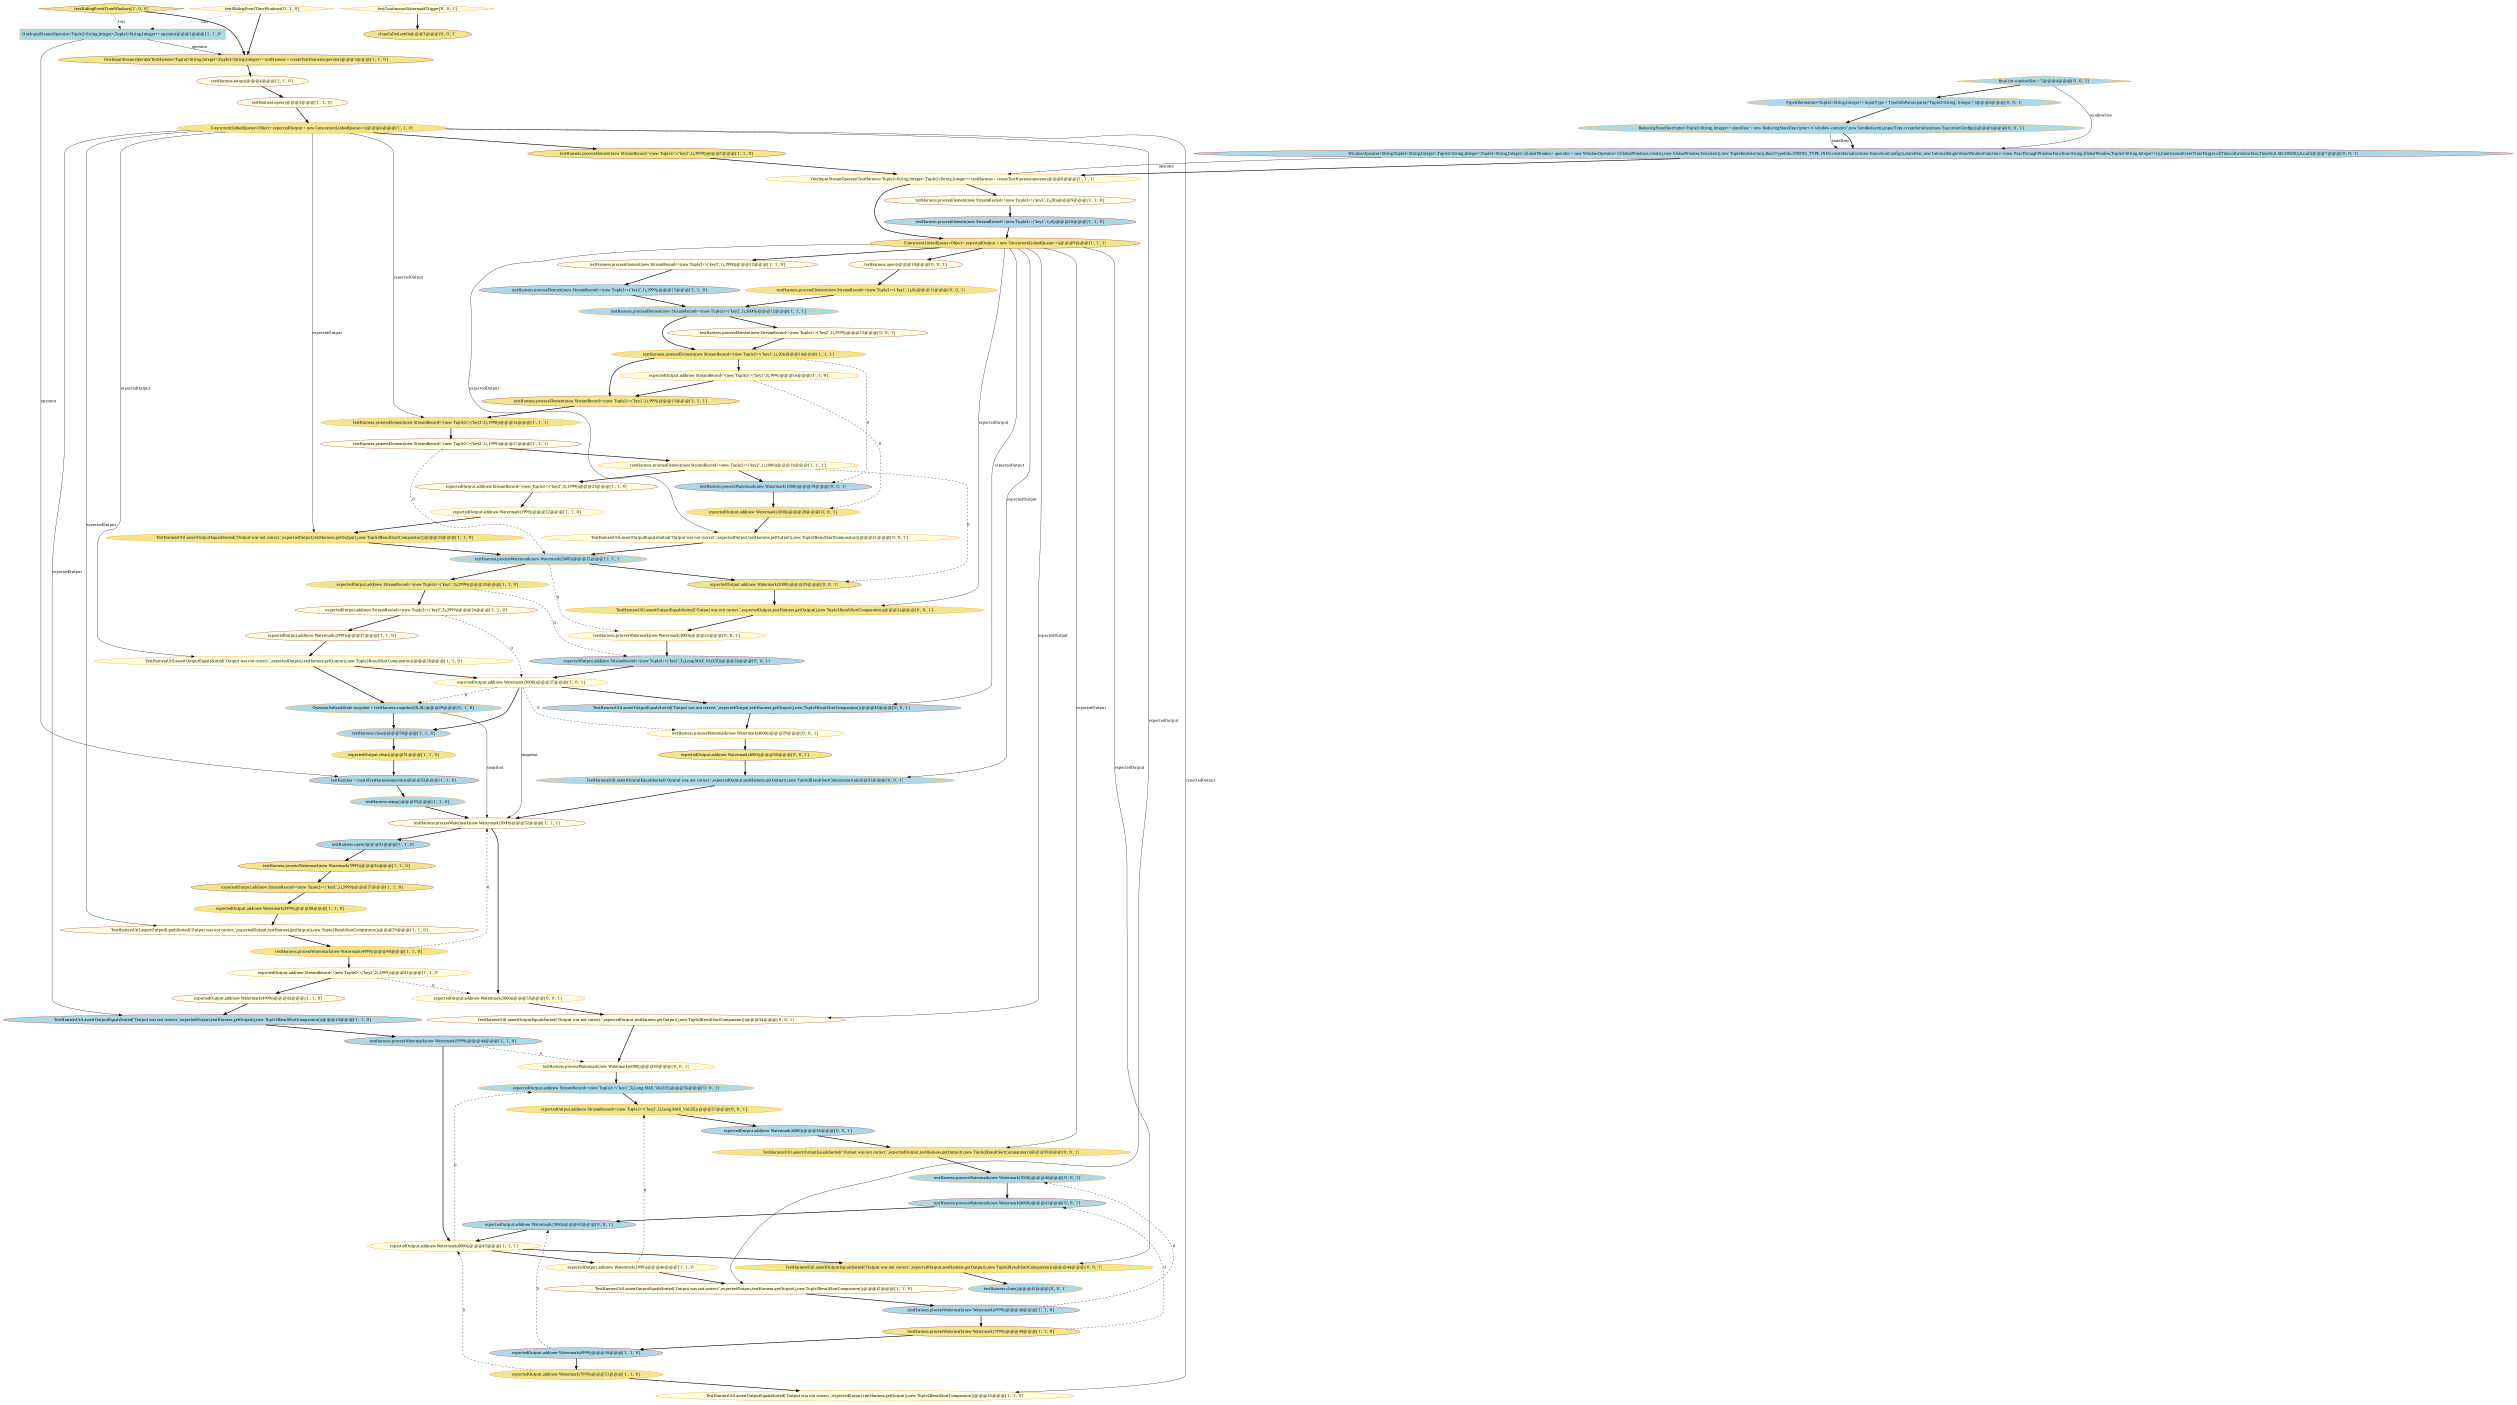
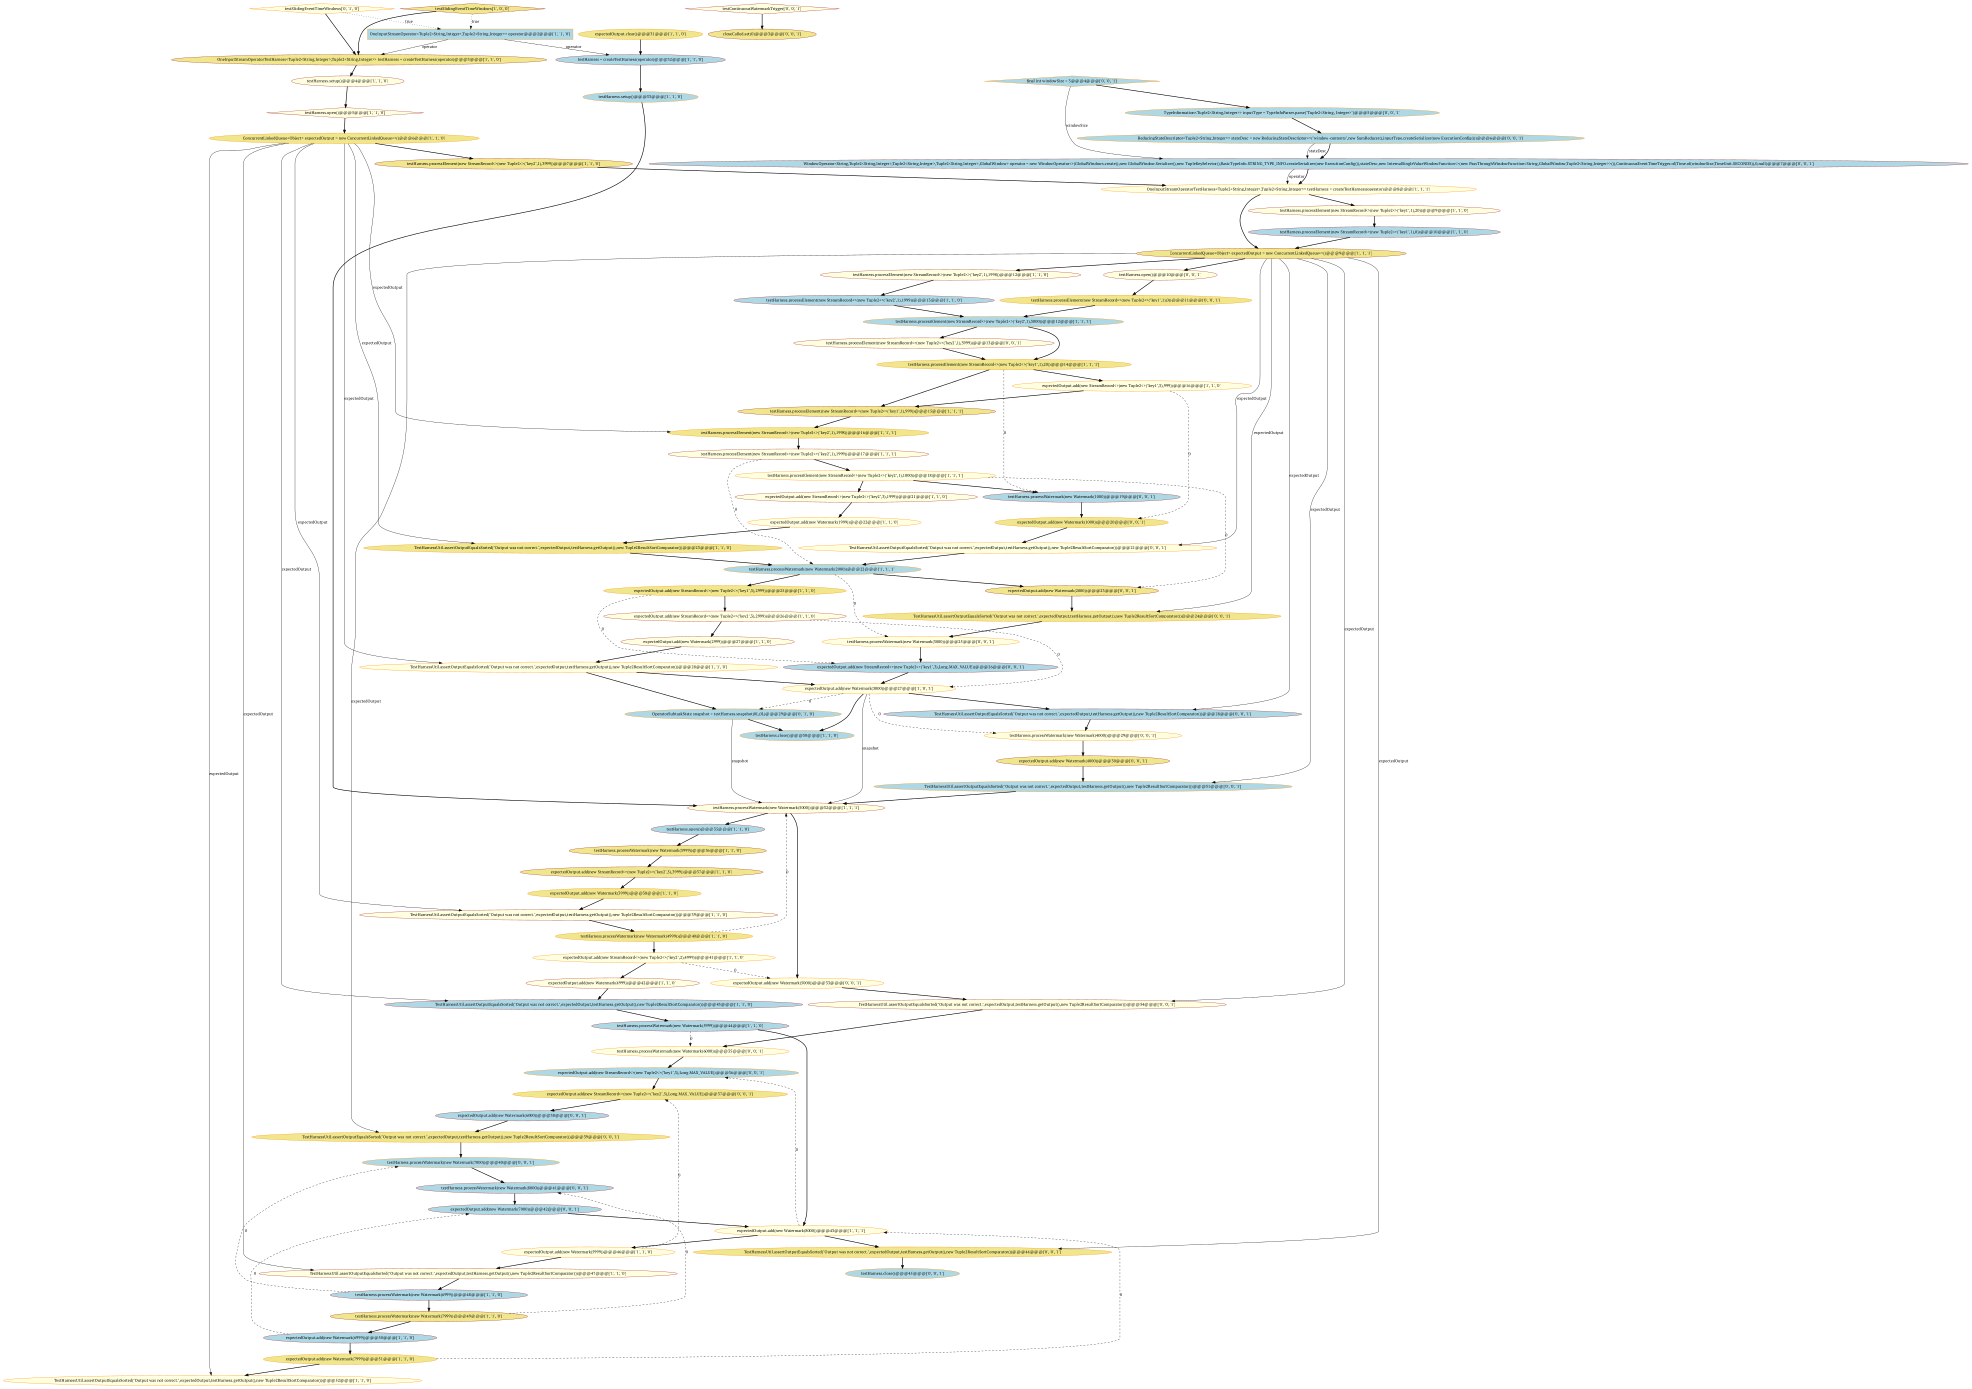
node "testContinuousWatermarkTrigger['0', '0', '1']": color darkorange -> brown
node "testHarness.open()@@@5@@@['1', '1', '0']": shape ellipse -> diamond
edge "testHarness.close()@@@30@@@['1', '1', '0']" -> "expectedOutput.clear()@@@31@@@['1', '1', '0']": removed
